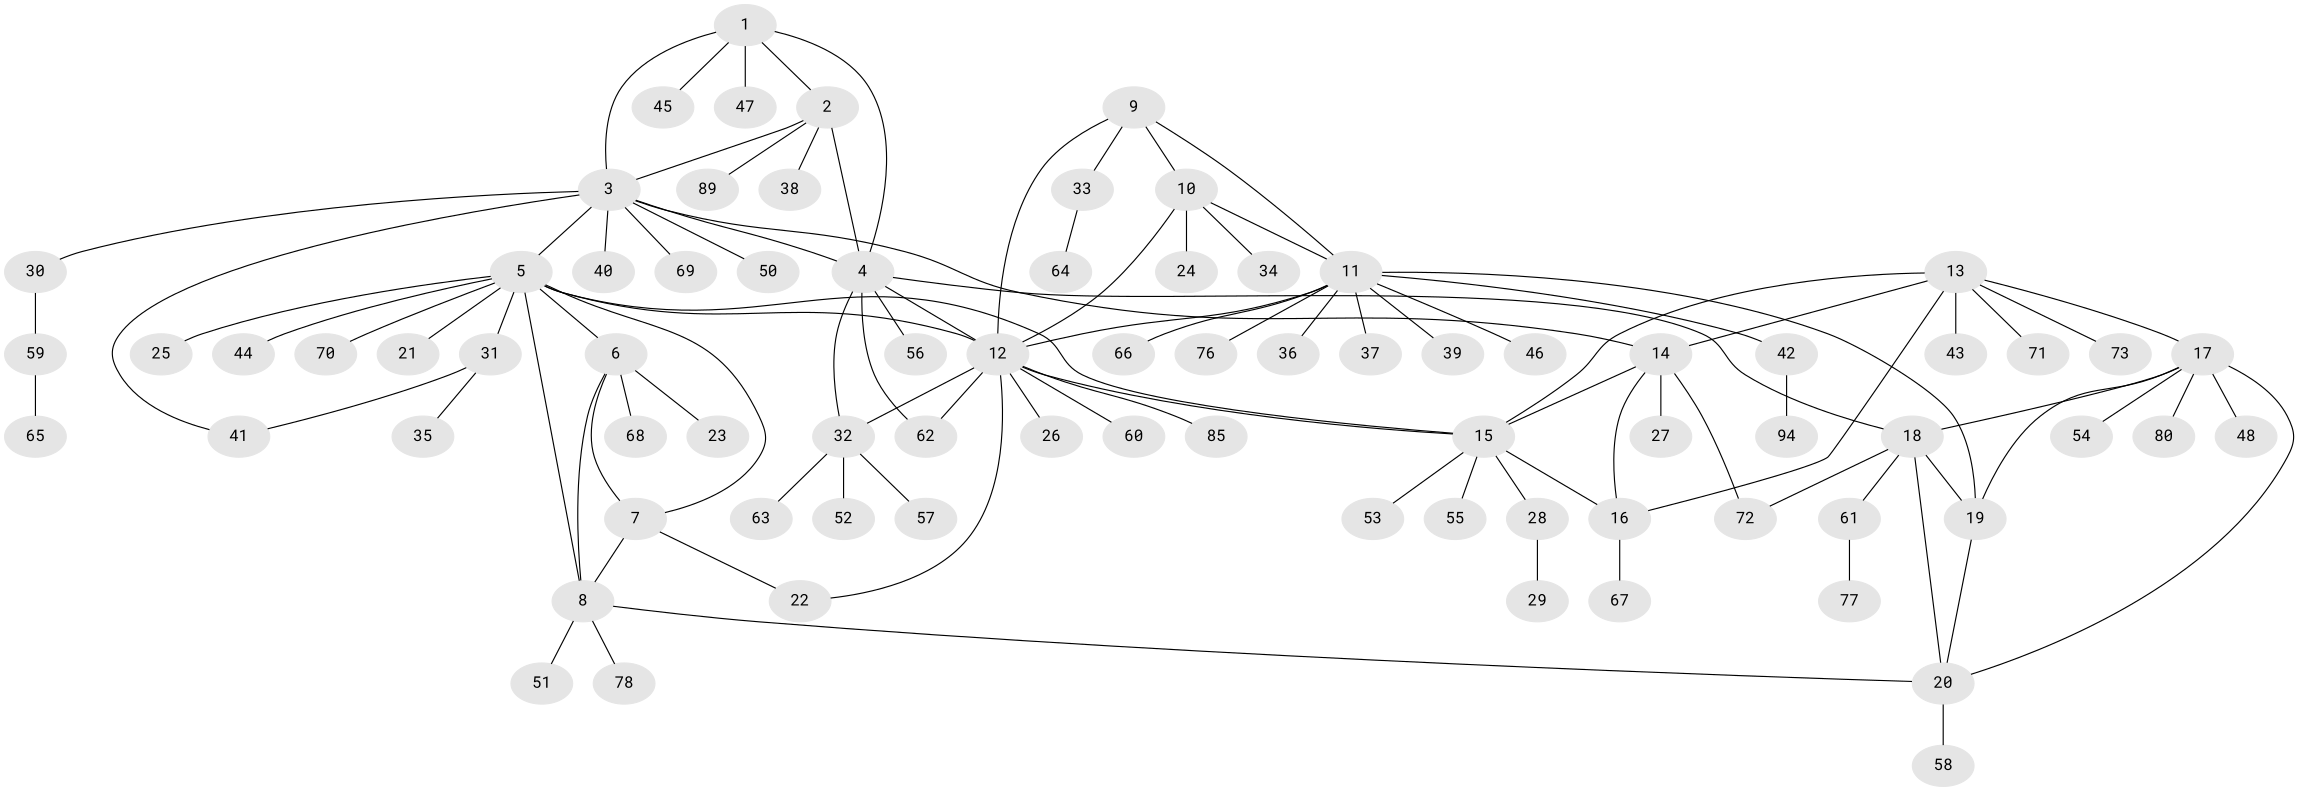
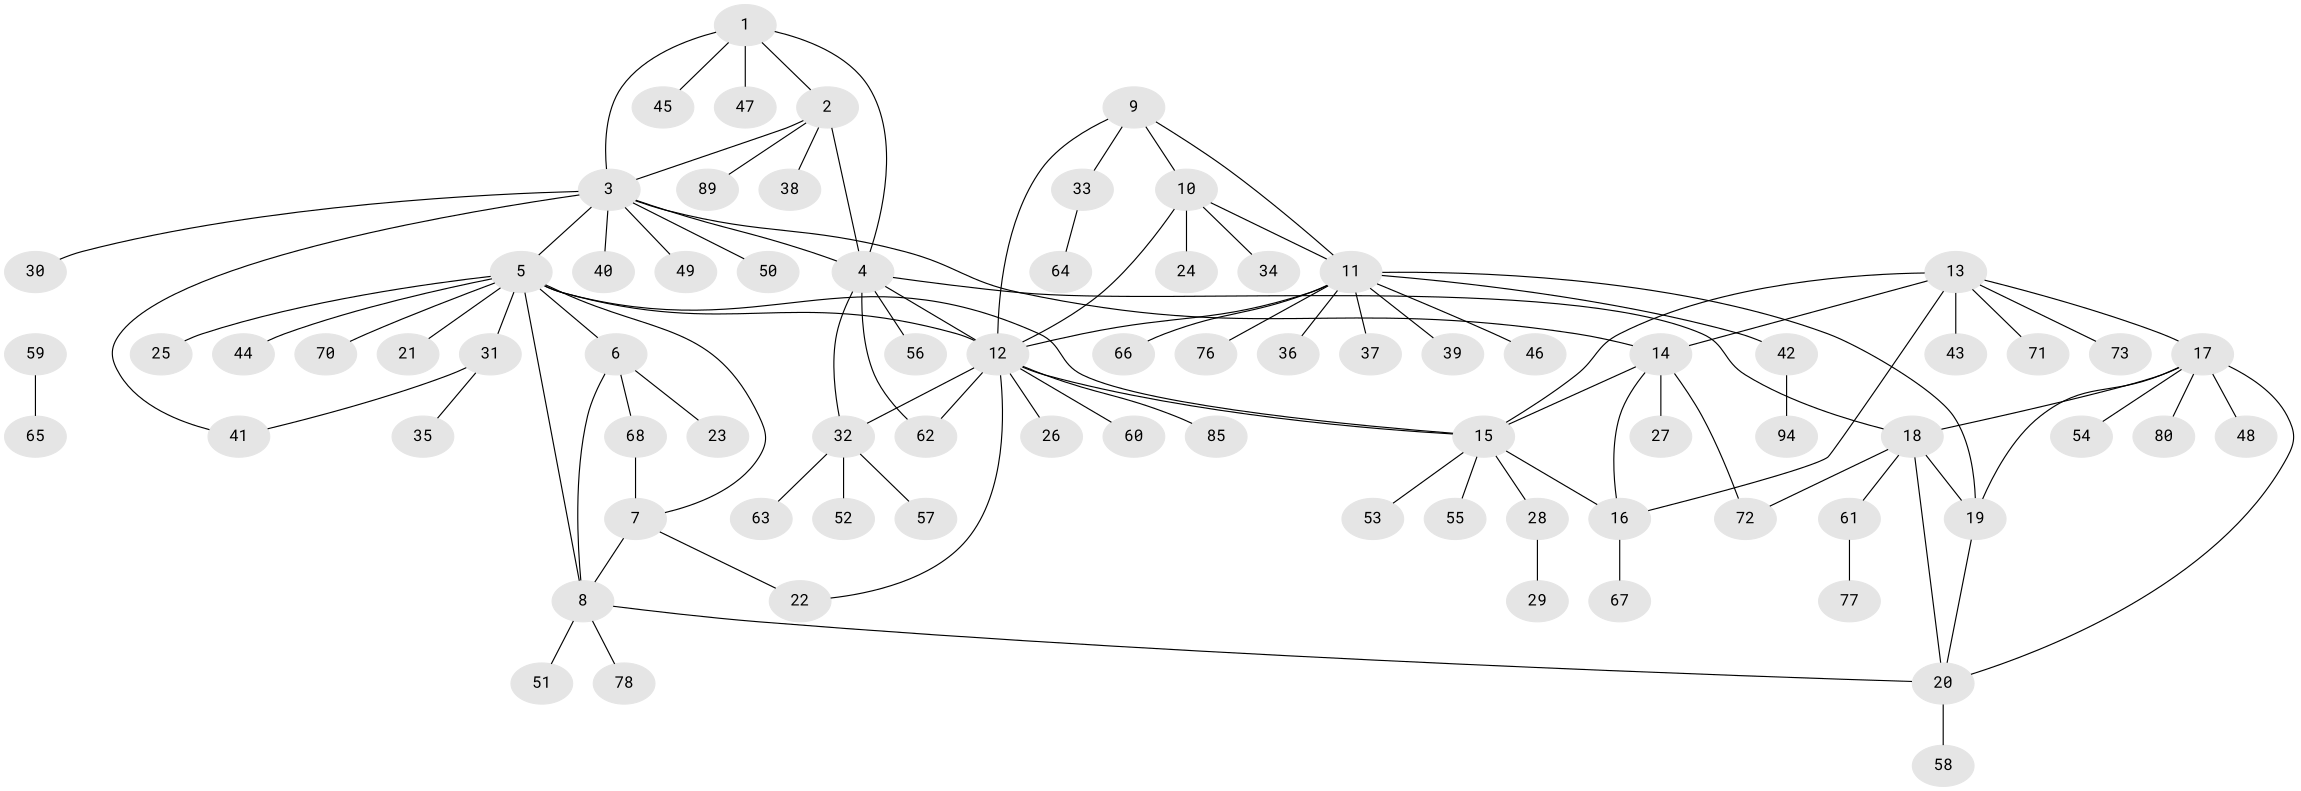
node "69": label "69" -> "49"
edge "30" -- "59": removed
edge "6" -- "7": now "68" -- "7"
